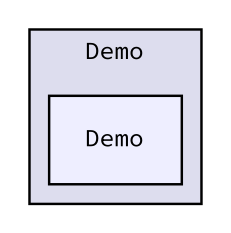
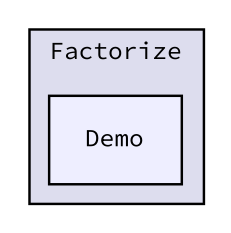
cluster "Demo": label "Demo" -> "Factorize"
